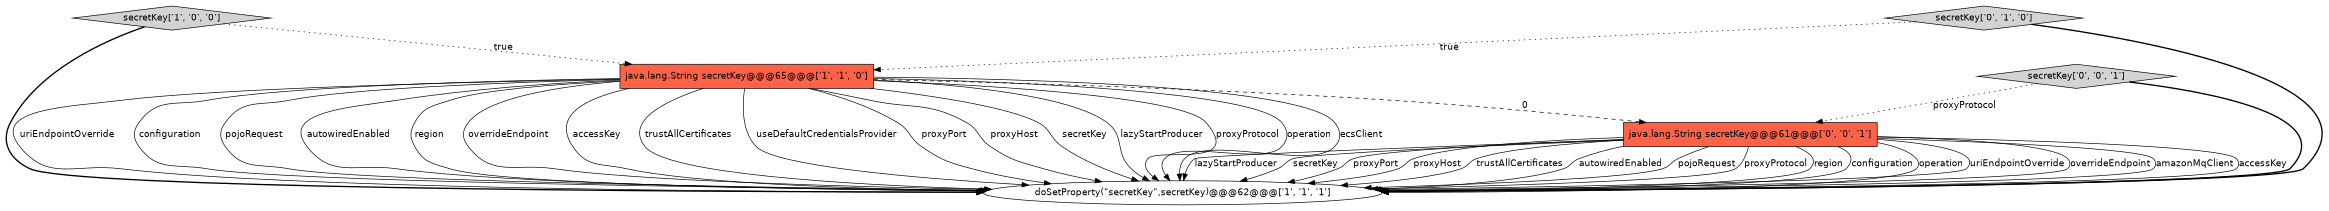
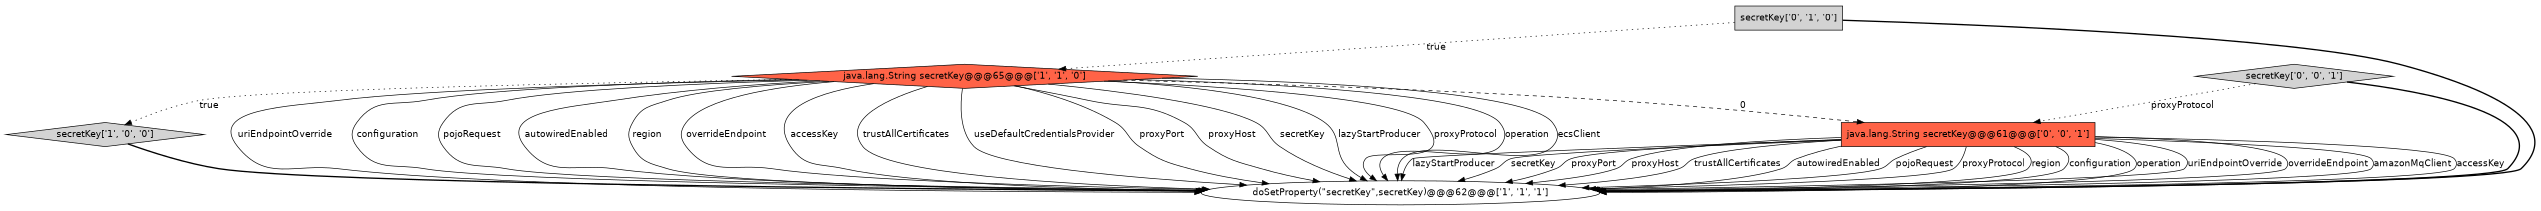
node "secretKey['0', '1', '0']": shape diamond -> box
edge "secretKey['1', '0', '0']" -> "java.lang.String secretKey@@@65@@@['1', '1', '0']": reversed
node "java.lang.String secretKey@@@65@@@['1', '1', '0']": shape box -> diamond
